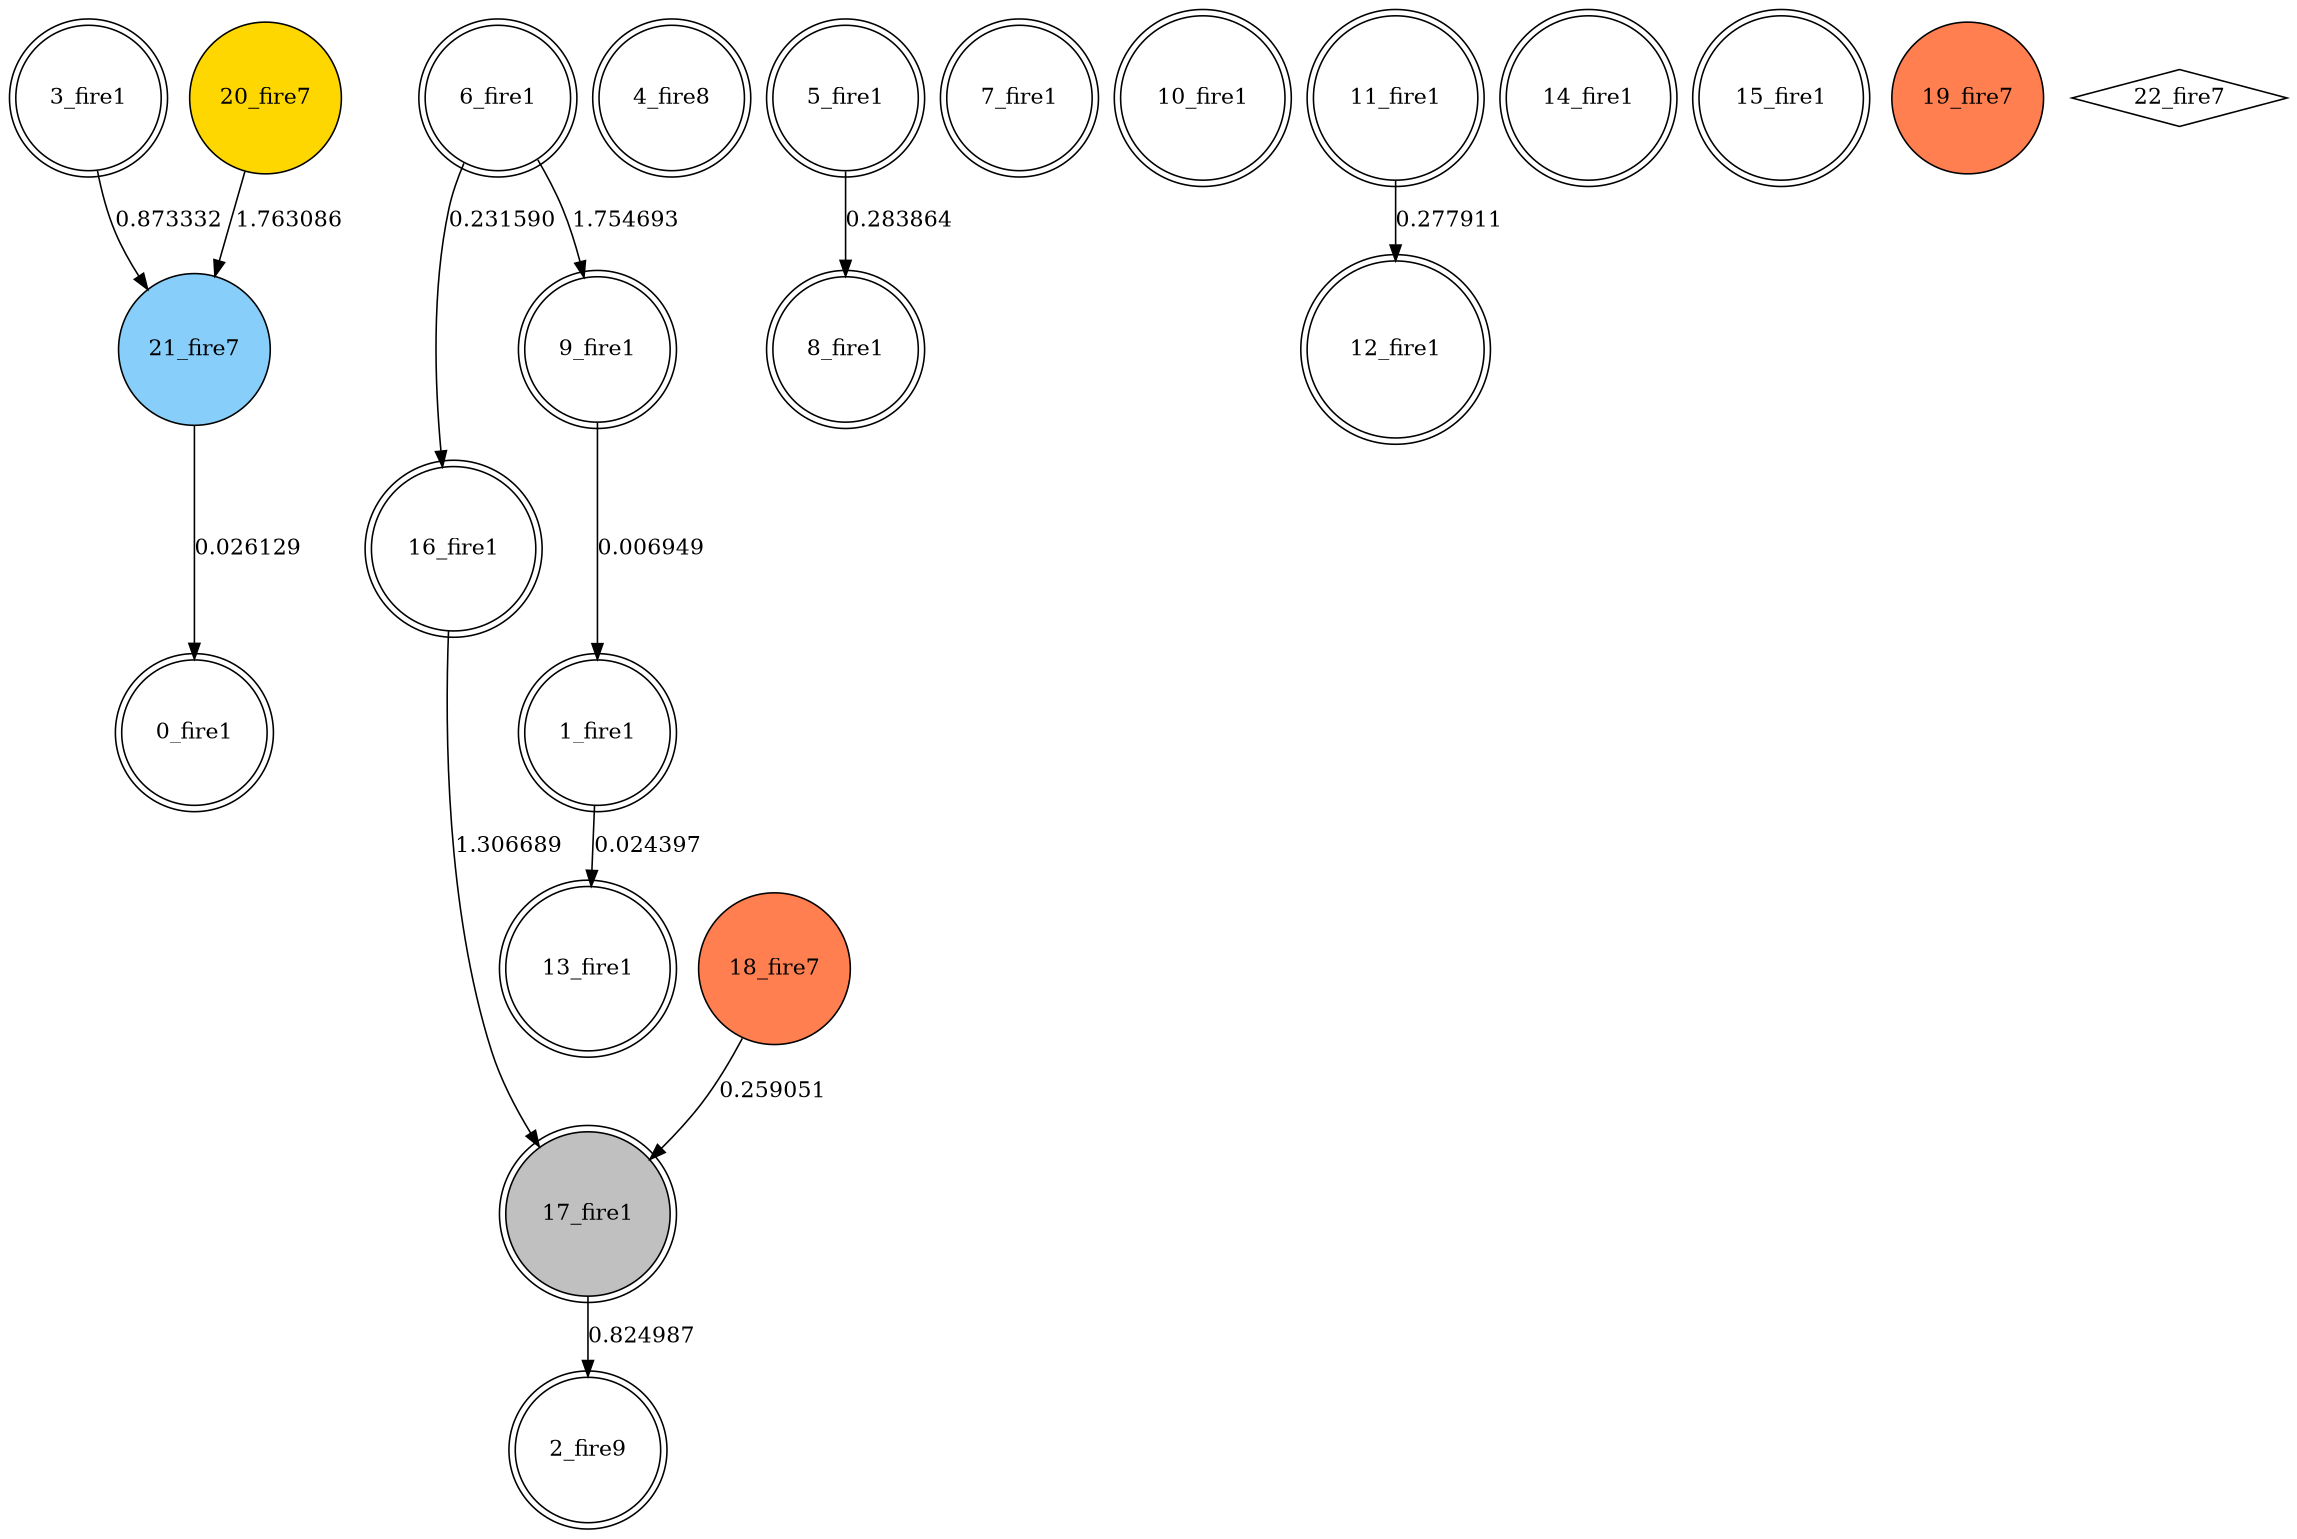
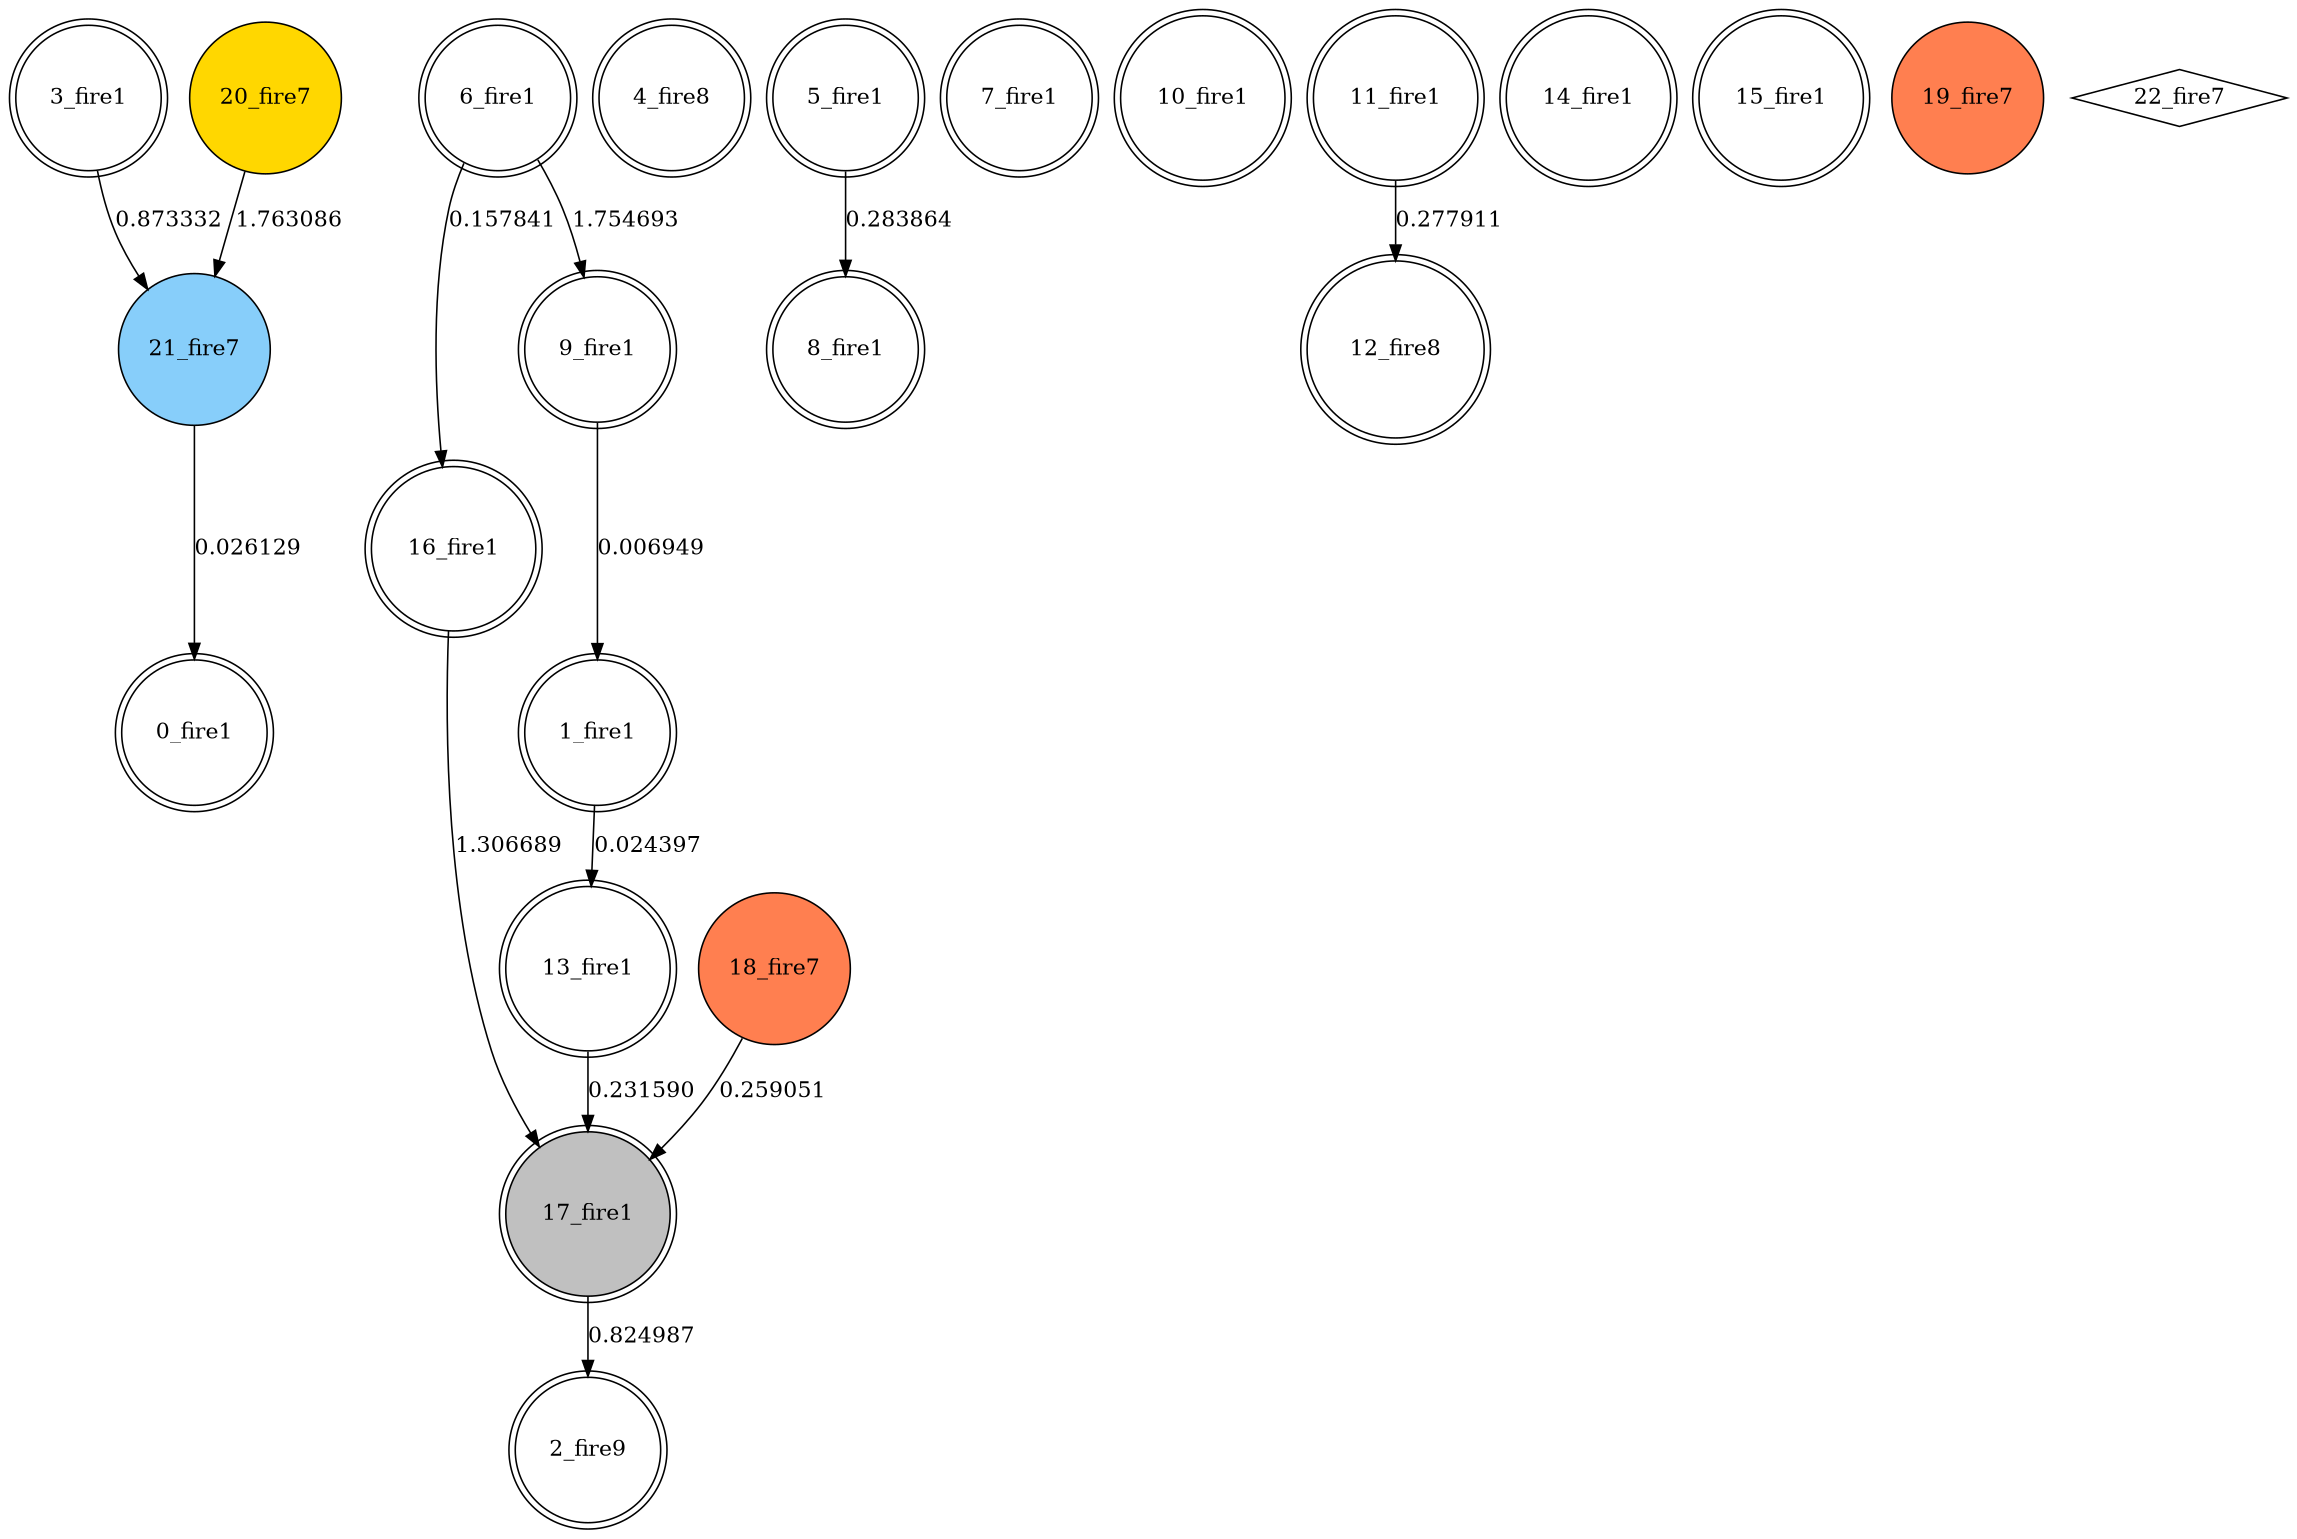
edge "6_fire1" -> "16_fire1": label "0.231590" -> "0.157841"
node "12_fire1": label "12_fire1" -> "12_fire8"
edge "13_fire1" -> "17_fire1": added, label "0.231590"
